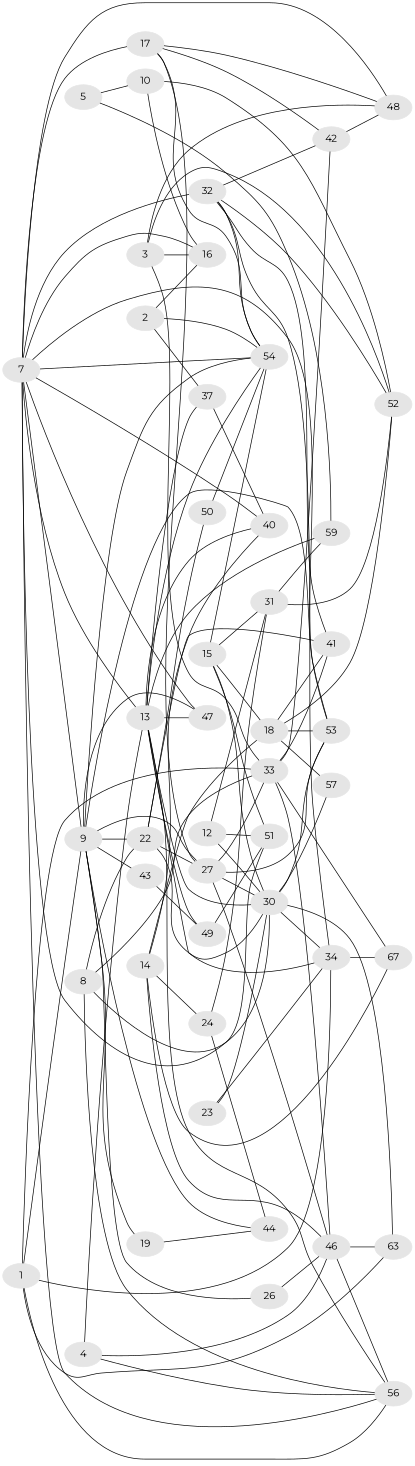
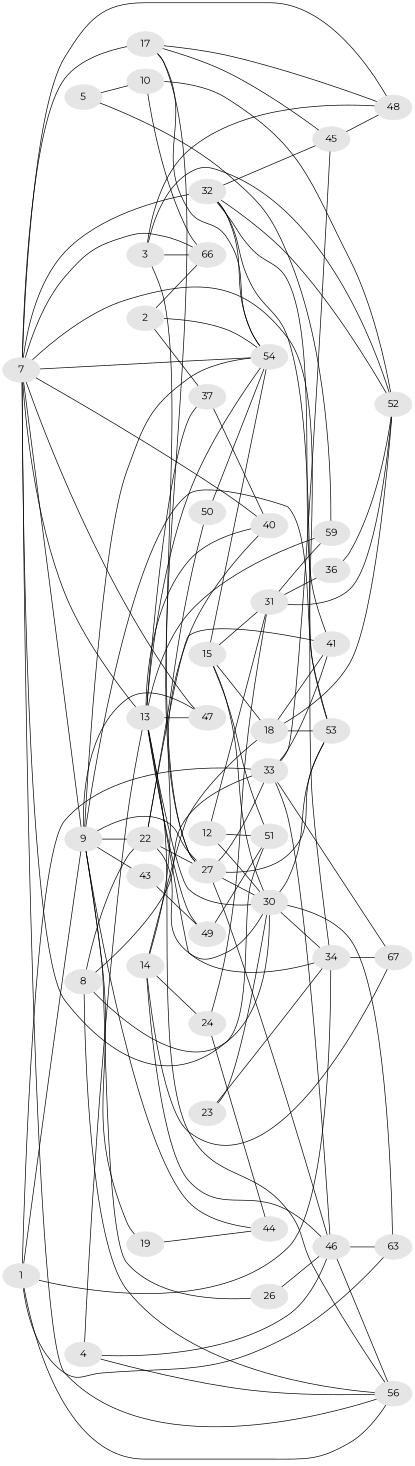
node "42": label "42" -> "45"
node "16": label "16" -> "66"
edge "3" -- "33": now "3" -- "27"
node "36": added
node "57": removed
